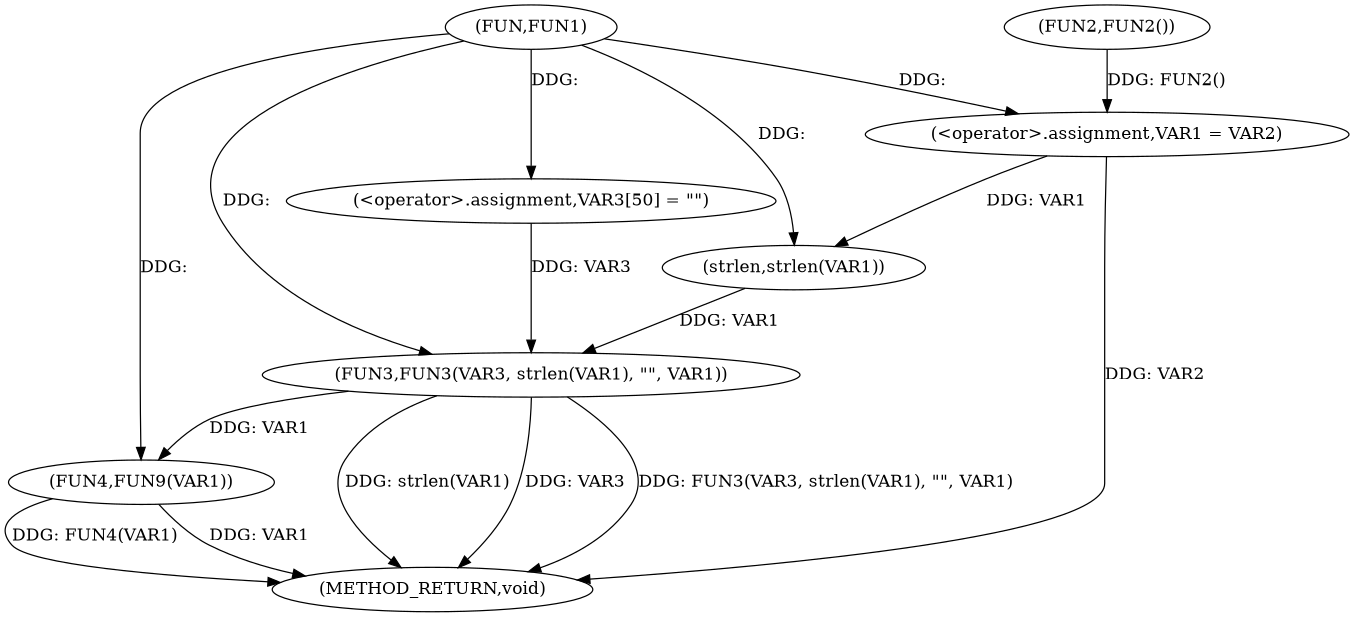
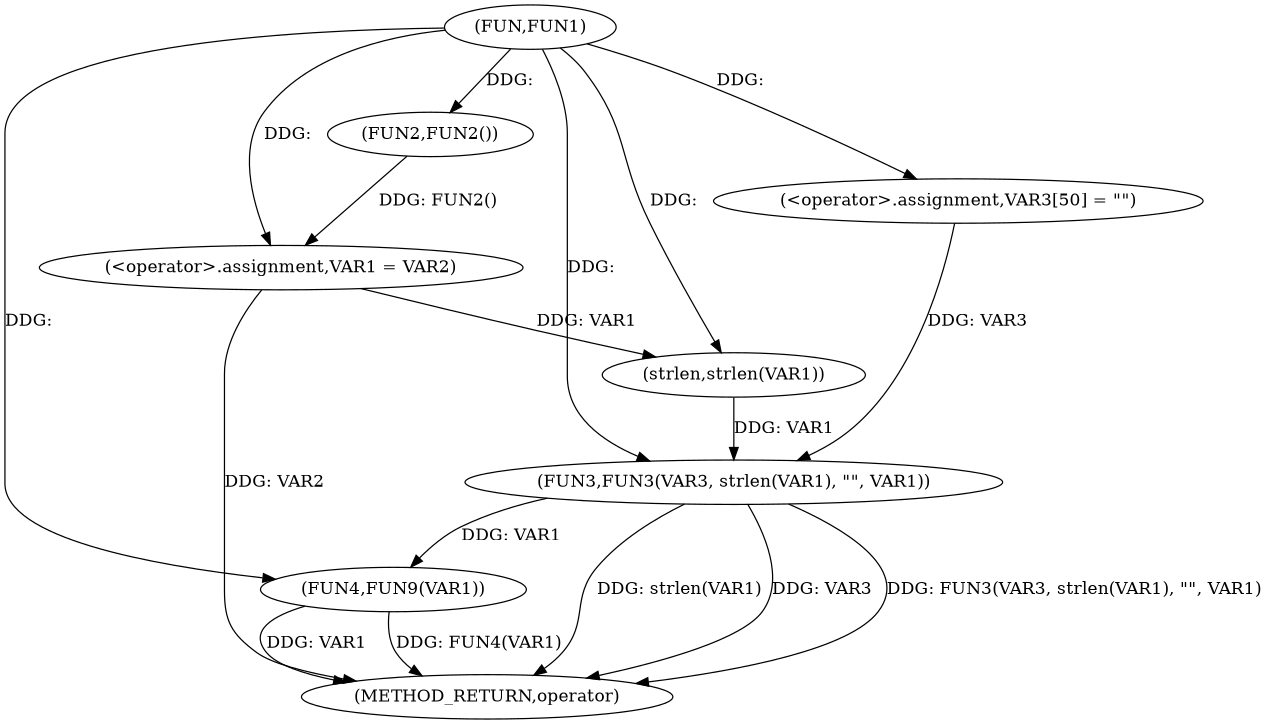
edge "(FUN,FUN1)" -> "(FUN2,FUN2())": added, label "DDG:"
node "(METHOD_RETURN,void)": label "(METHOD_RETURN,void)" -> "(METHOD_RETURN,operator)"
